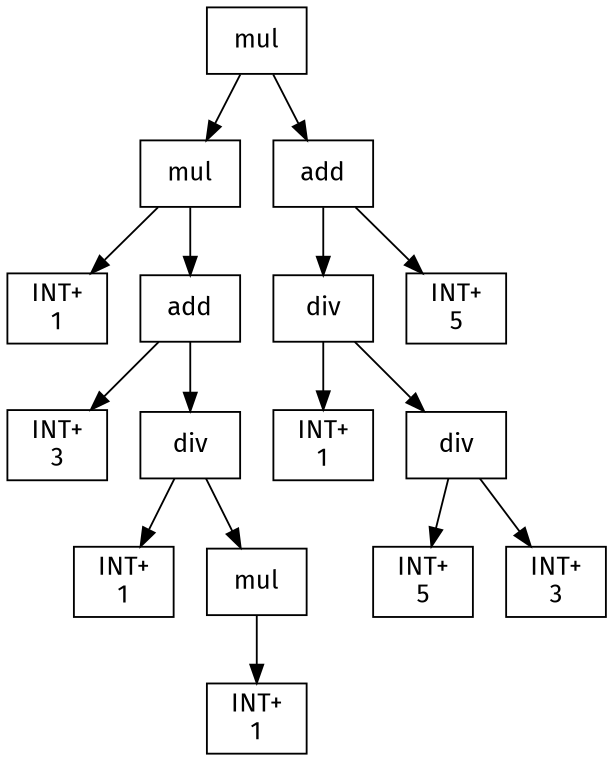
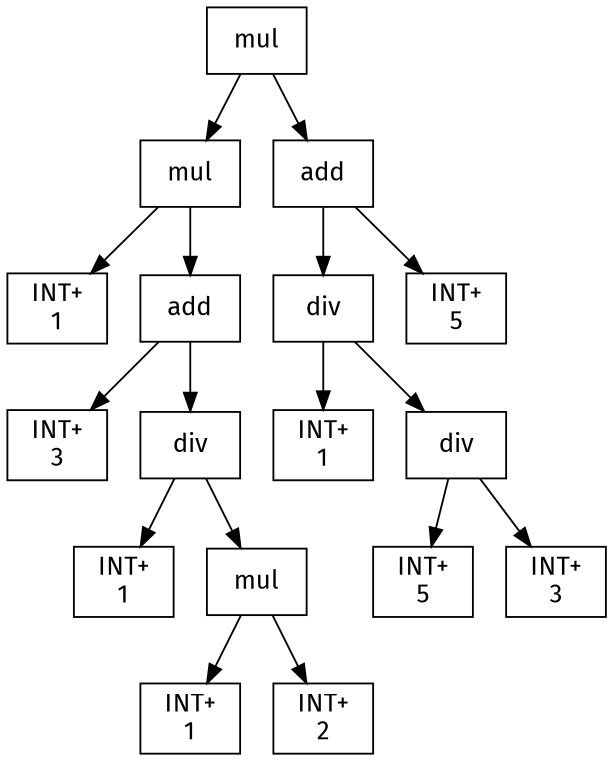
node "INT+ 2": added
